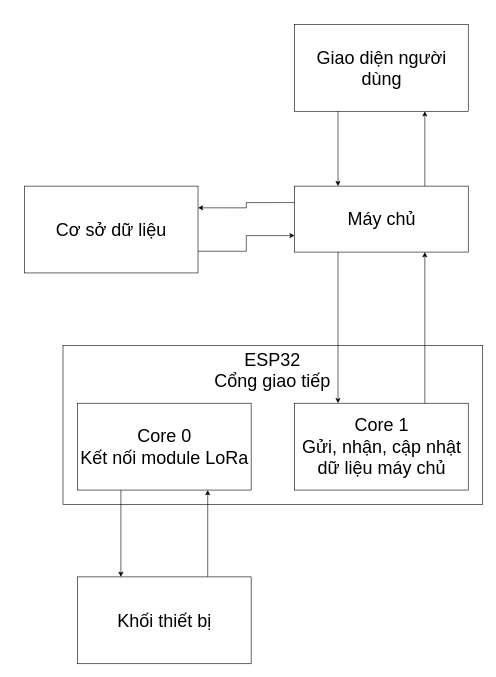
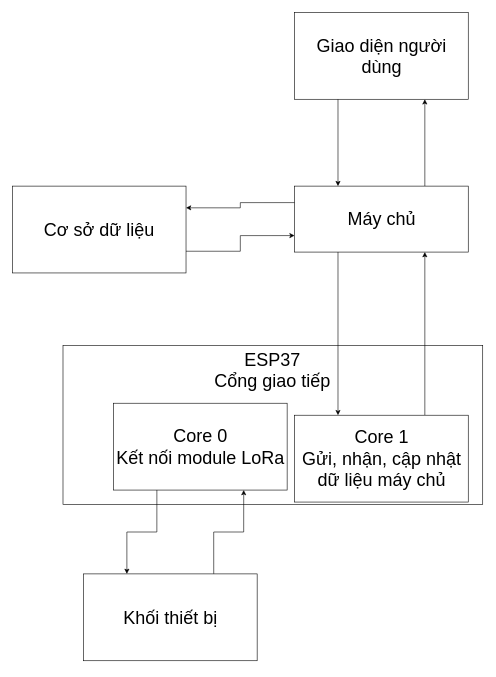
node "Giao diện người dùng": moved (382, 68) -> (382, 56)
node "Cơ sở dữ liệu": moved (111, 230) -> (99, 230)
node "ESP32Cổng giao tiếp": label "ESP32Cổng giao tiếp" -> "ESP37Cổng giao tiếp"
node "Core 0Kết nối module LoRa": moved (164, 447) -> (200, 447)
node "Core 1Gửi, nhận, cập nhật dữ liệu máy chủ": moved (382, 447) -> (382, 459)
node "Khối thiết bị": moved (164, 621) -> (170, 618)
